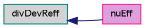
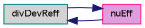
edge "divDevReff" -> "nuEff": added
